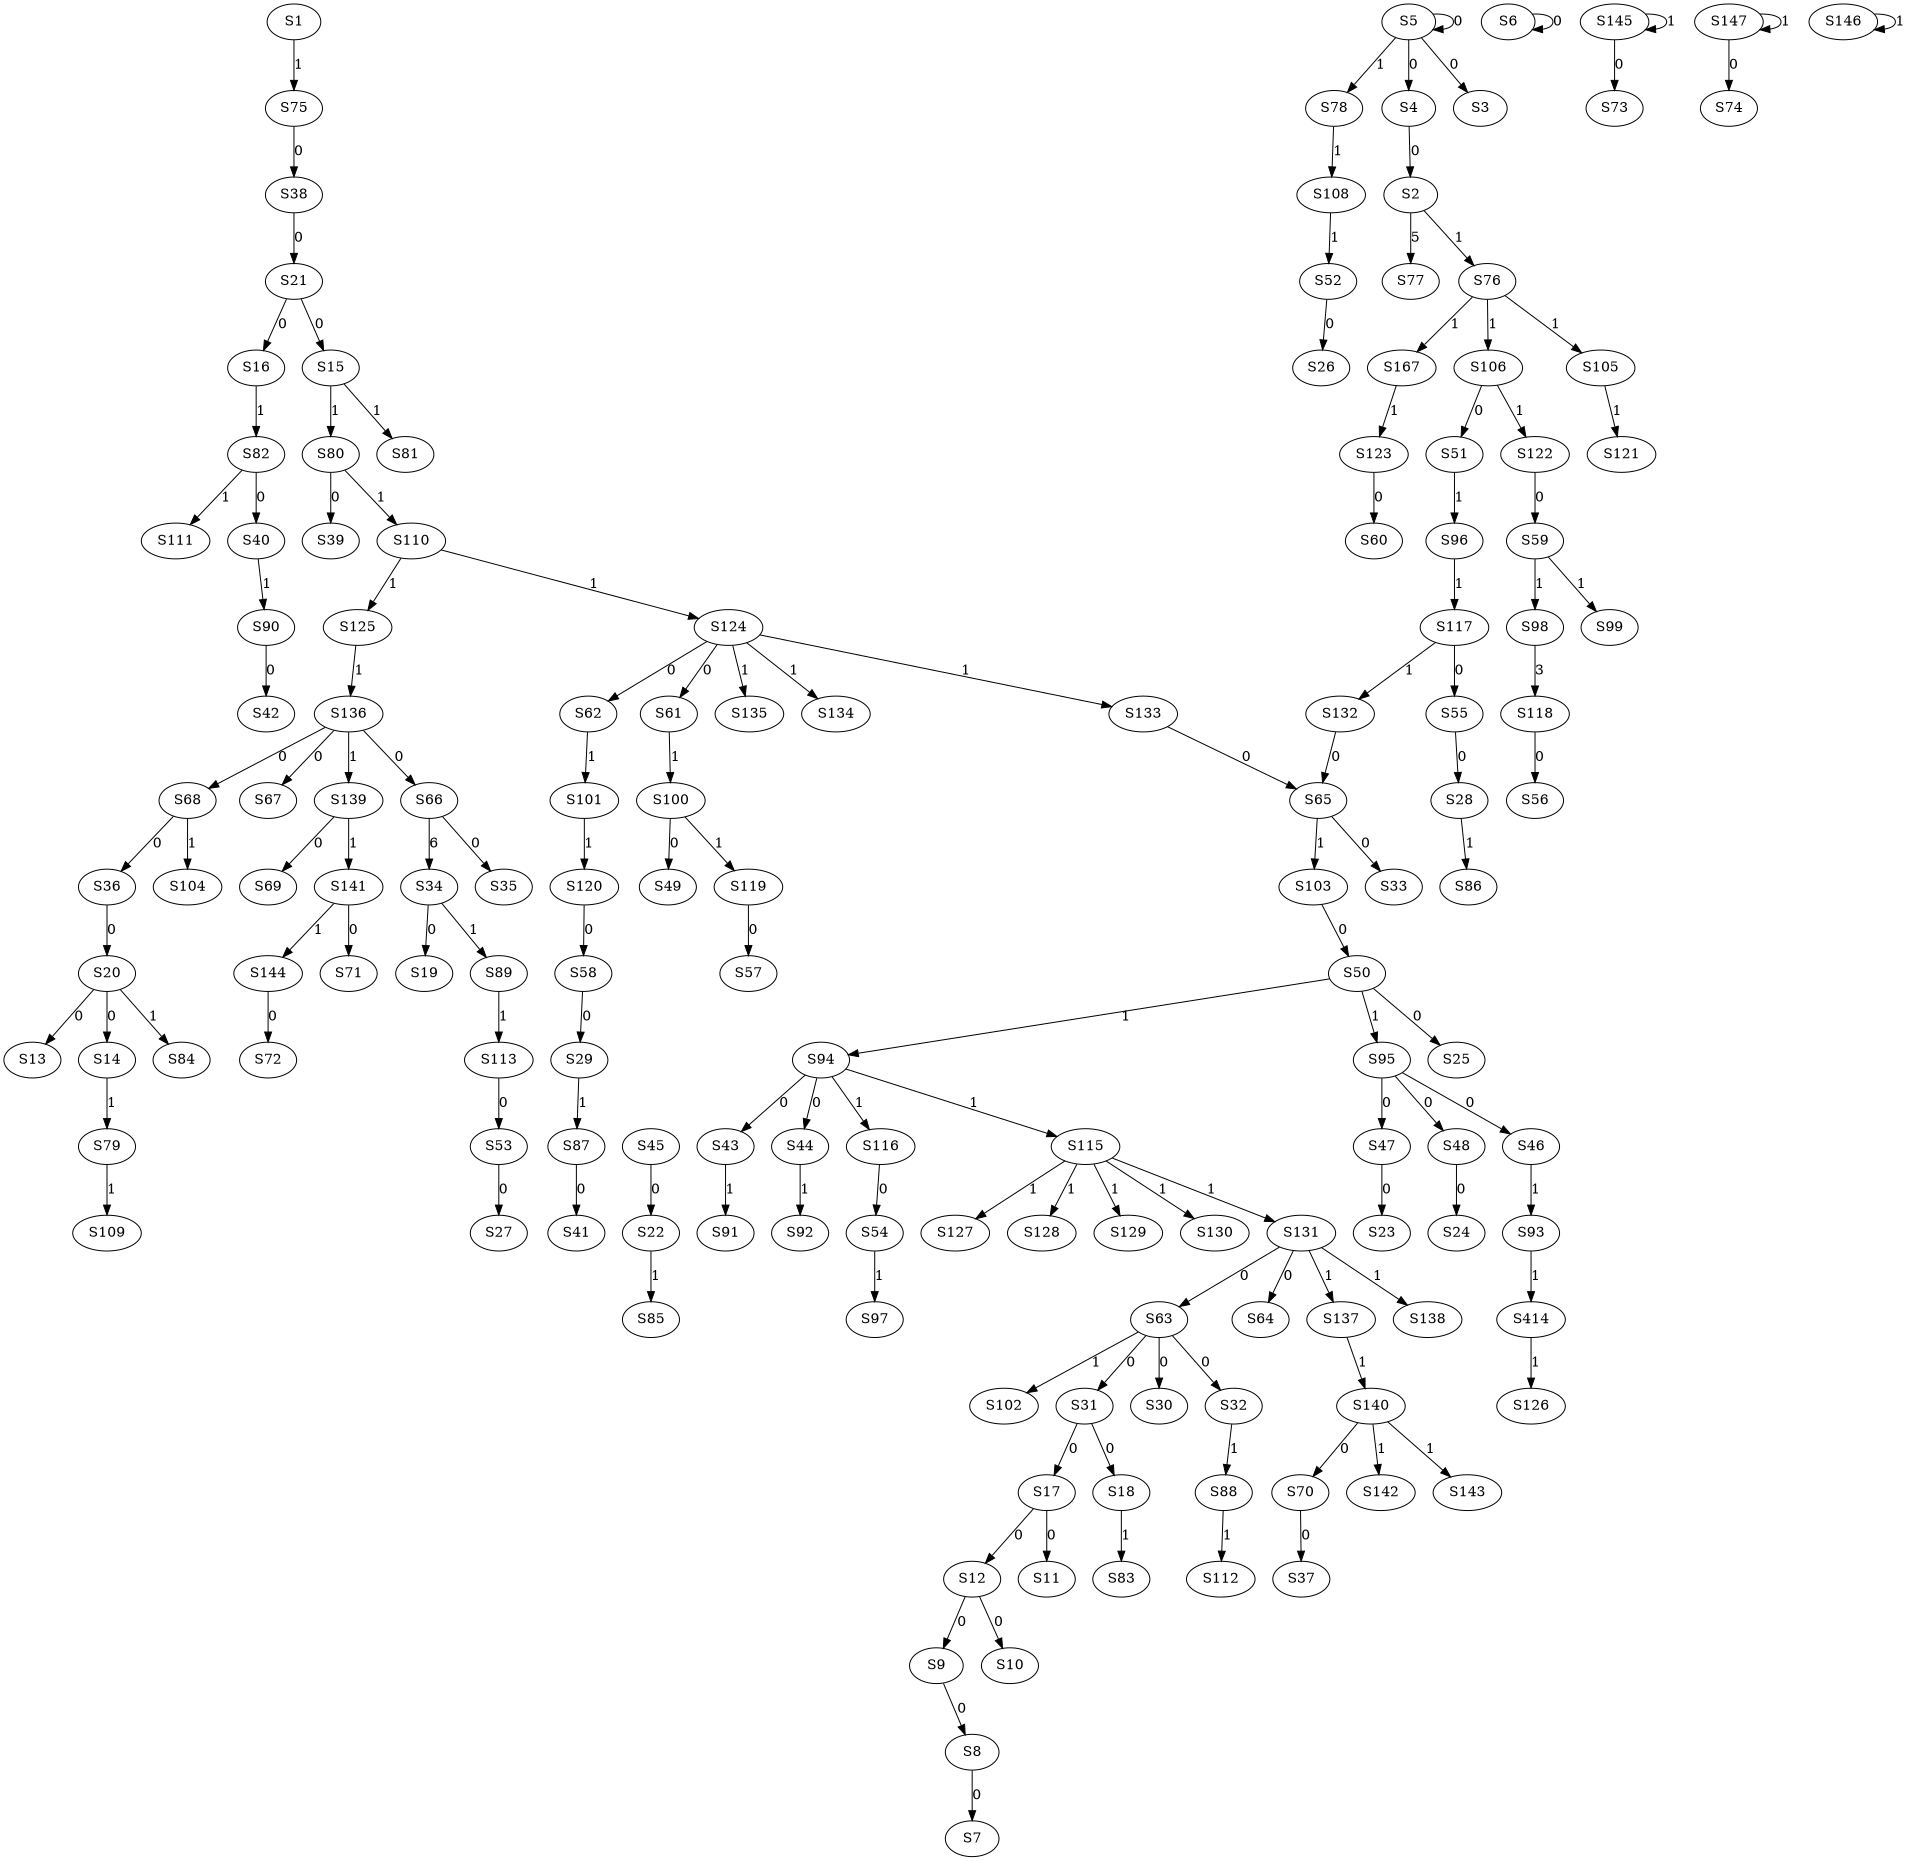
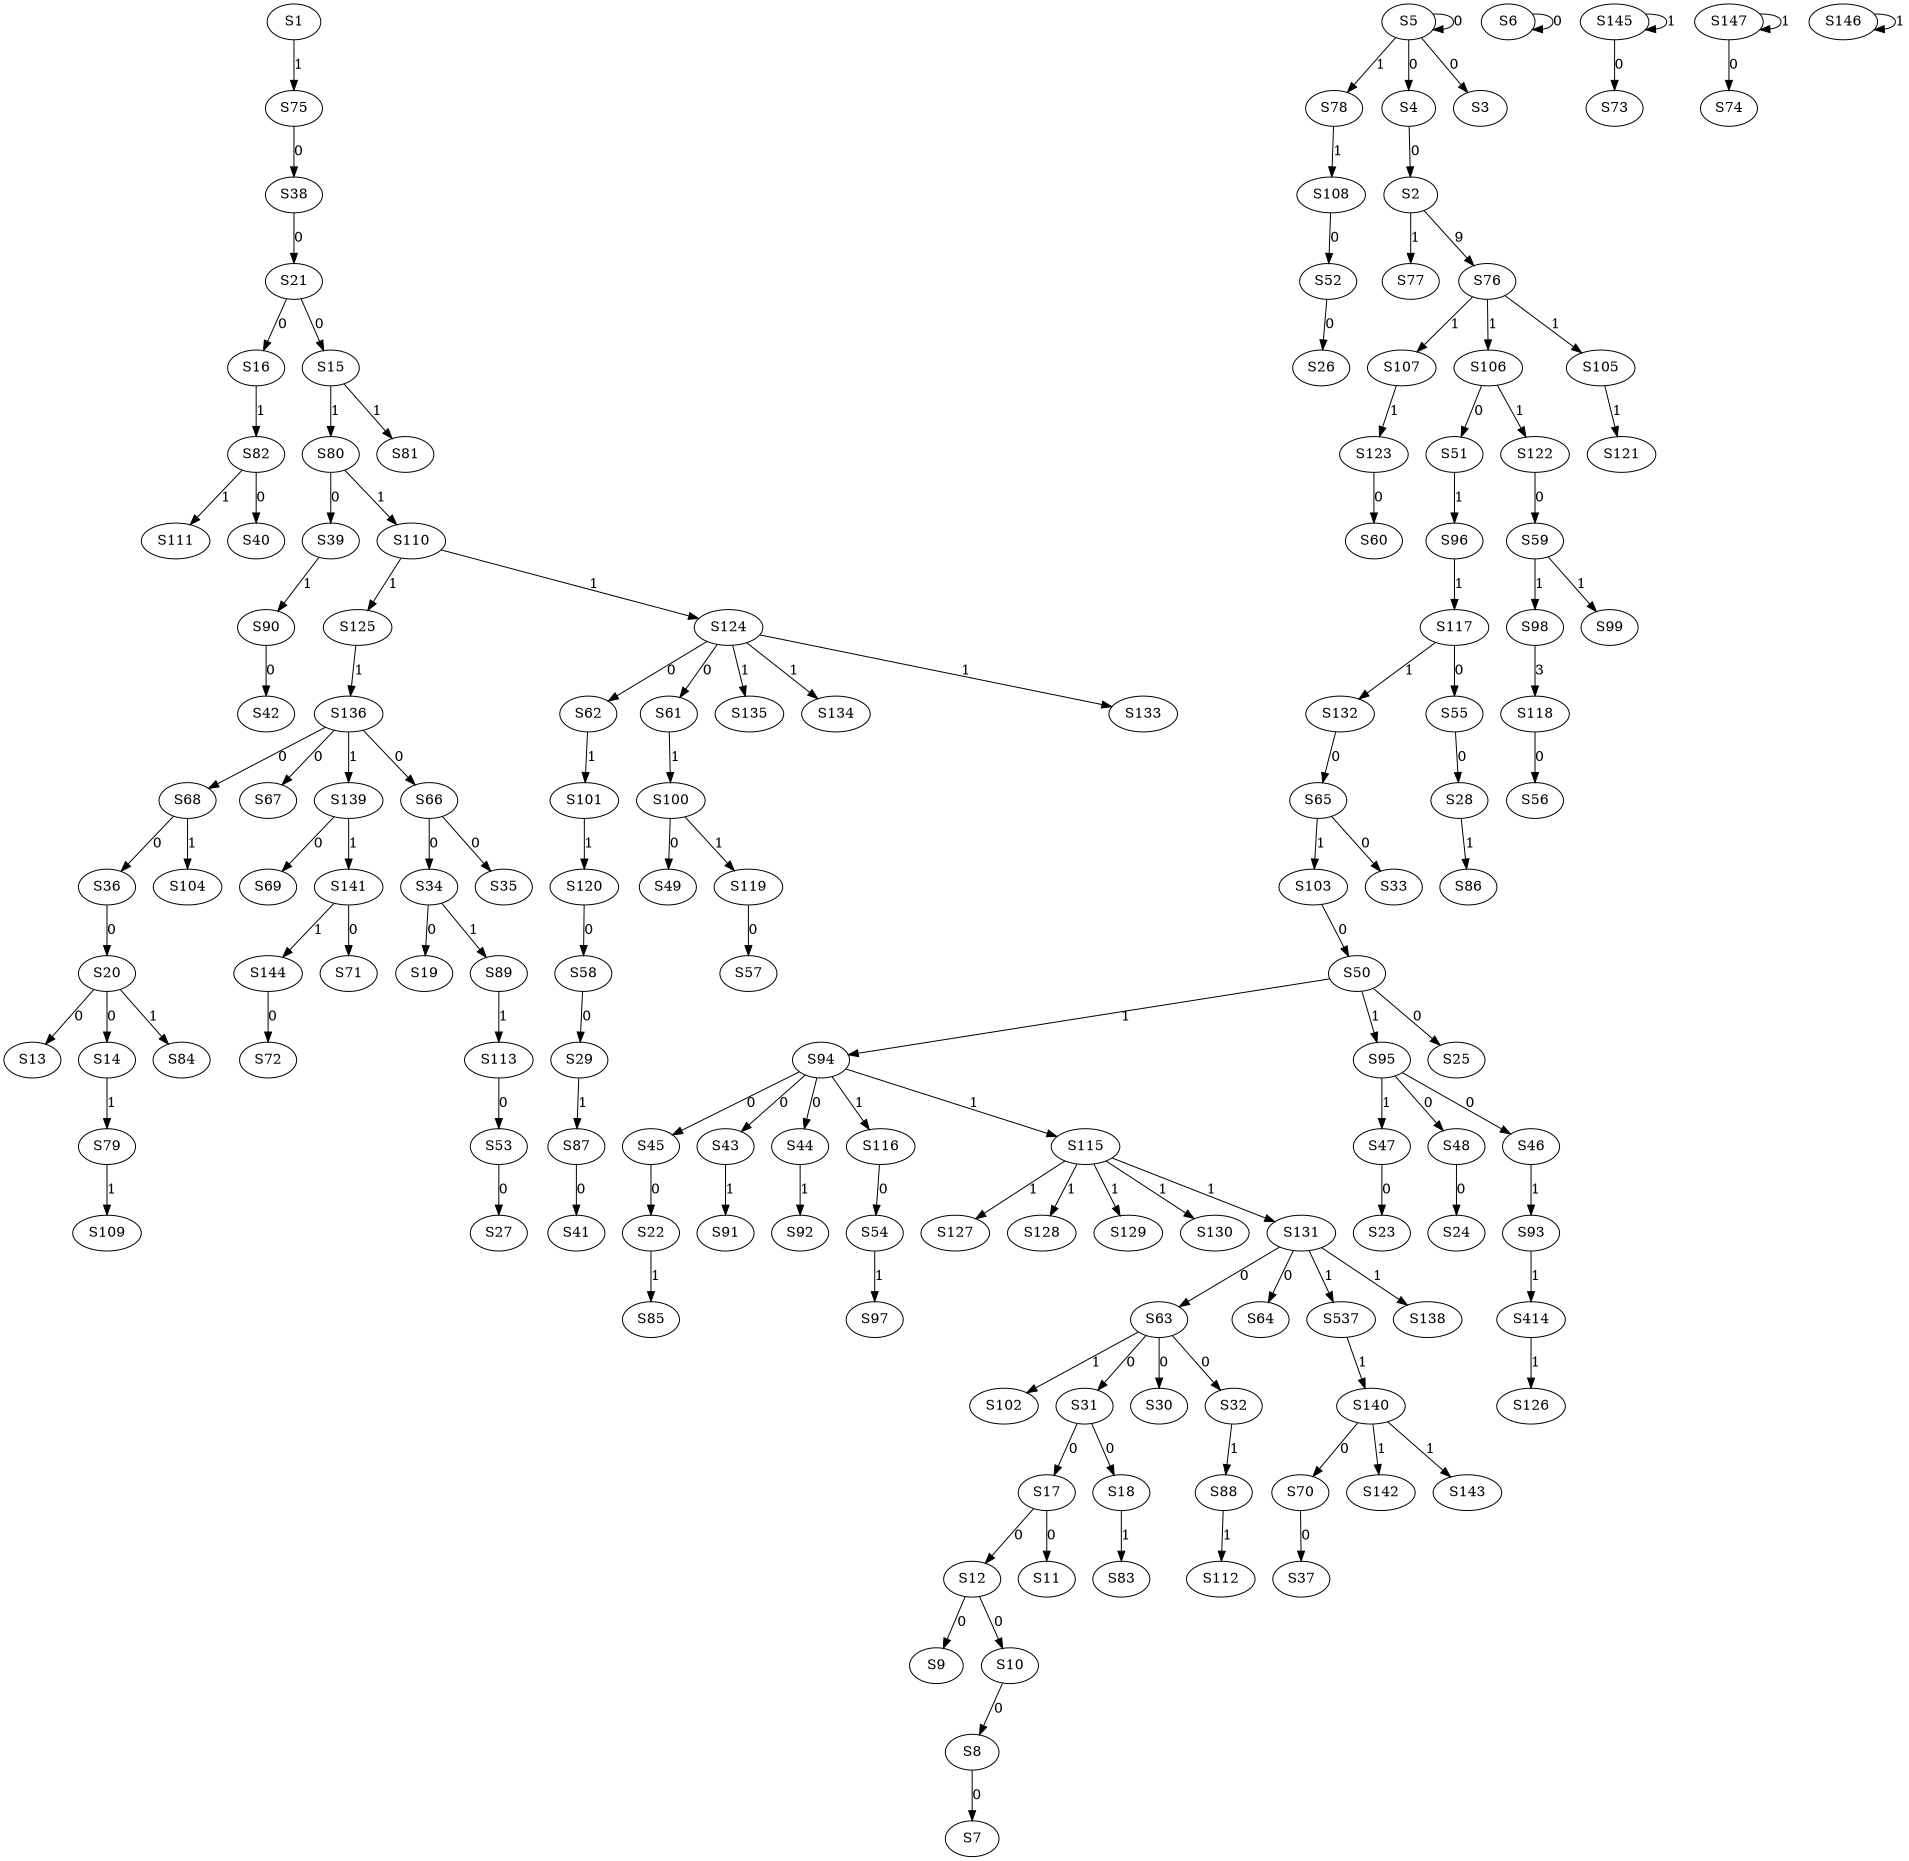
edge "S108" -> "S52": label "1" -> "0"
edge "S2" -> "S77": label "5" -> "1"
edge "S2" -> "S76": label "1" -> "9"
node "S167": label "S167" -> "S107"
edge "S40" -> "S90": now "S39" -> "S90"
edge "S133" -> "S65": removed, label "0"
edge "S66" -> "S34": label "6" -> "0"
edge "S94" -> "S45": added, label "0"
edge "S95" -> "S47": label "0" -> "1"
node "S137": label "S137" -> "S537"
edge "S9" -> "S8": now "S10" -> "S8"
